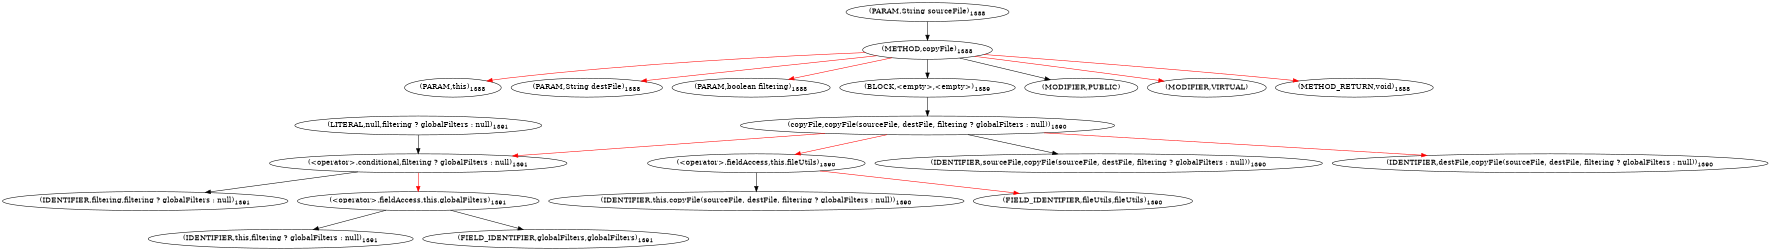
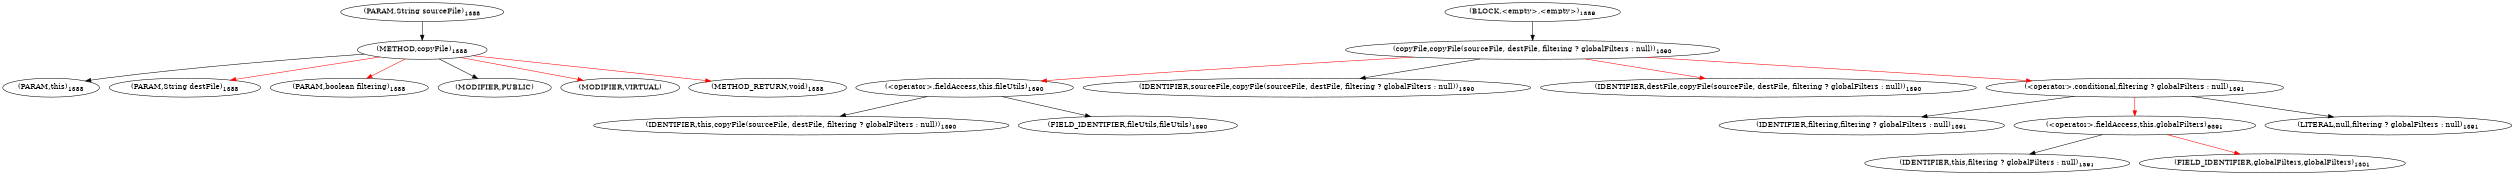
edge "(METHOD,copyFile)" -> "(PARAM,this)": color red -> black
edge "(METHOD,copyFile)" -> "(BLOCK,<empty>,<empty>)": removed
edge "(LITERAL,null,filtering ? globalFilters : null)" -> "(<operator>.conditional,filtering ? globalFilters : null)": reversed
edge "(<operator>.fieldAccess,this.fileUtils)" -> "(FIELD_IDENTIFIER,fileUtils,fileUtils)": color red -> black
node "(<operator>.fieldAccess,this.globalFilters)": text "1391" -> "6391"
edge "(<operator>.fieldAccess,this.globalFilters)" -> "(FIELD_IDENTIFIER,globalFilters,globalFilters)": color black -> red
node "(FIELD_IDENTIFIER,globalFilters,globalFilters)": text "1391" -> "1301"
